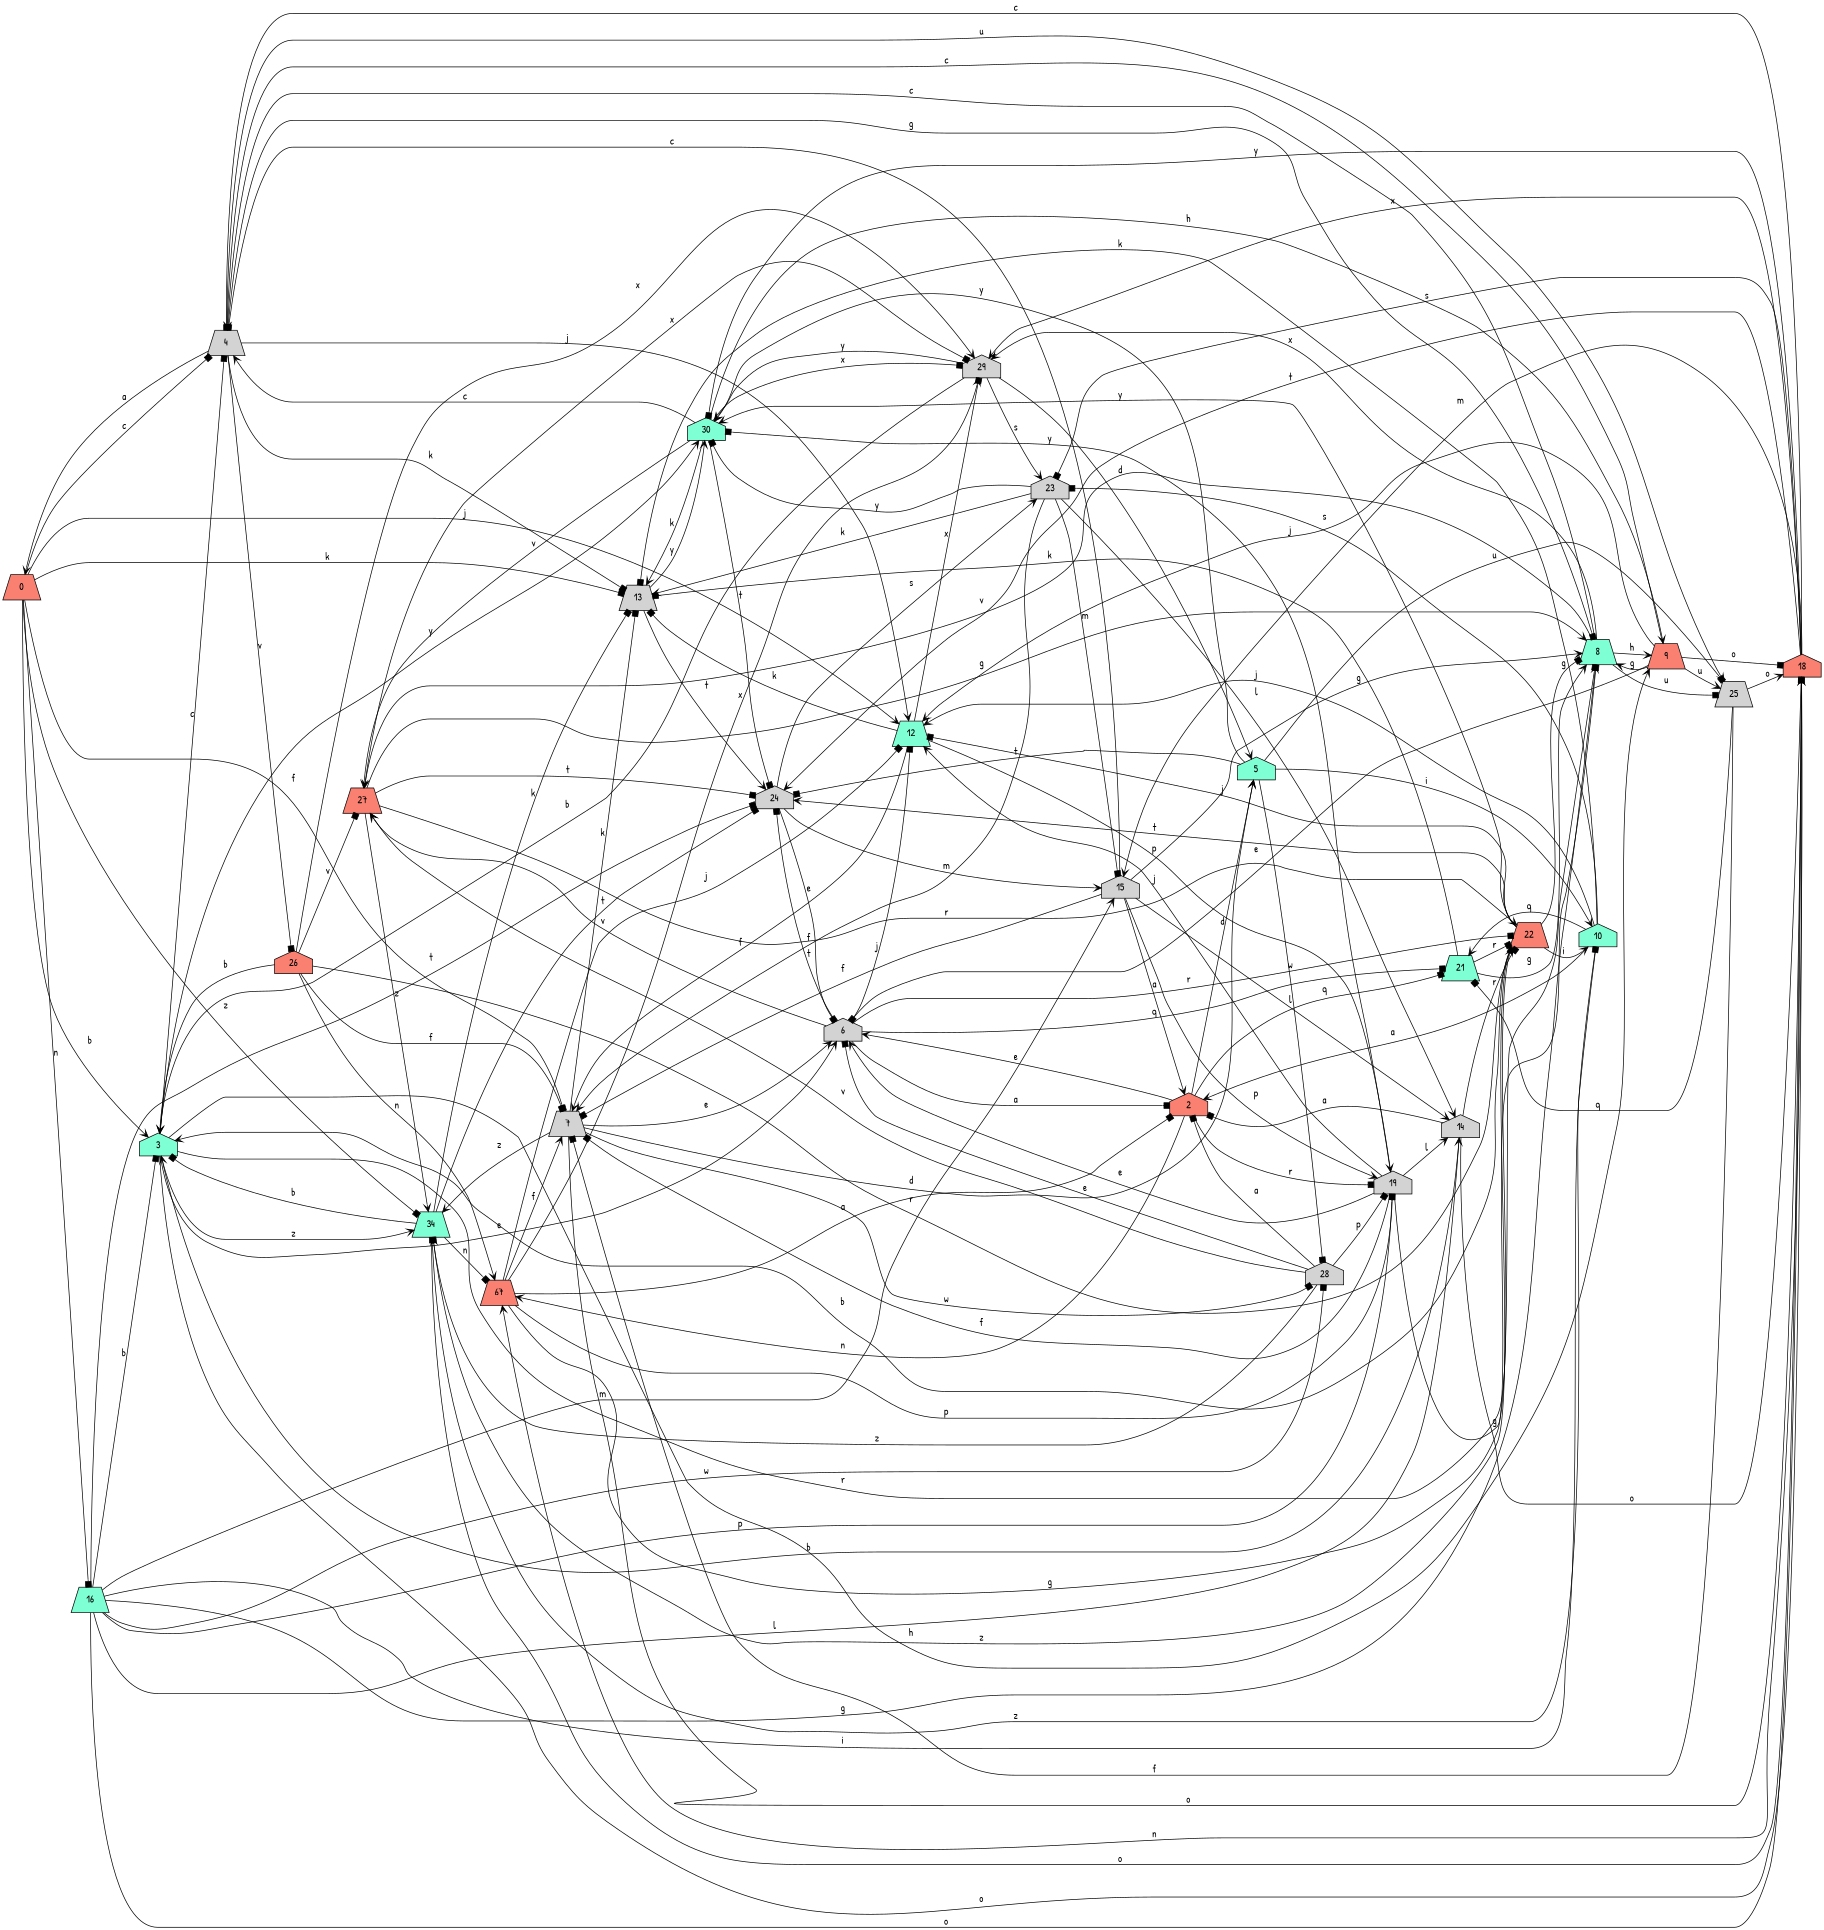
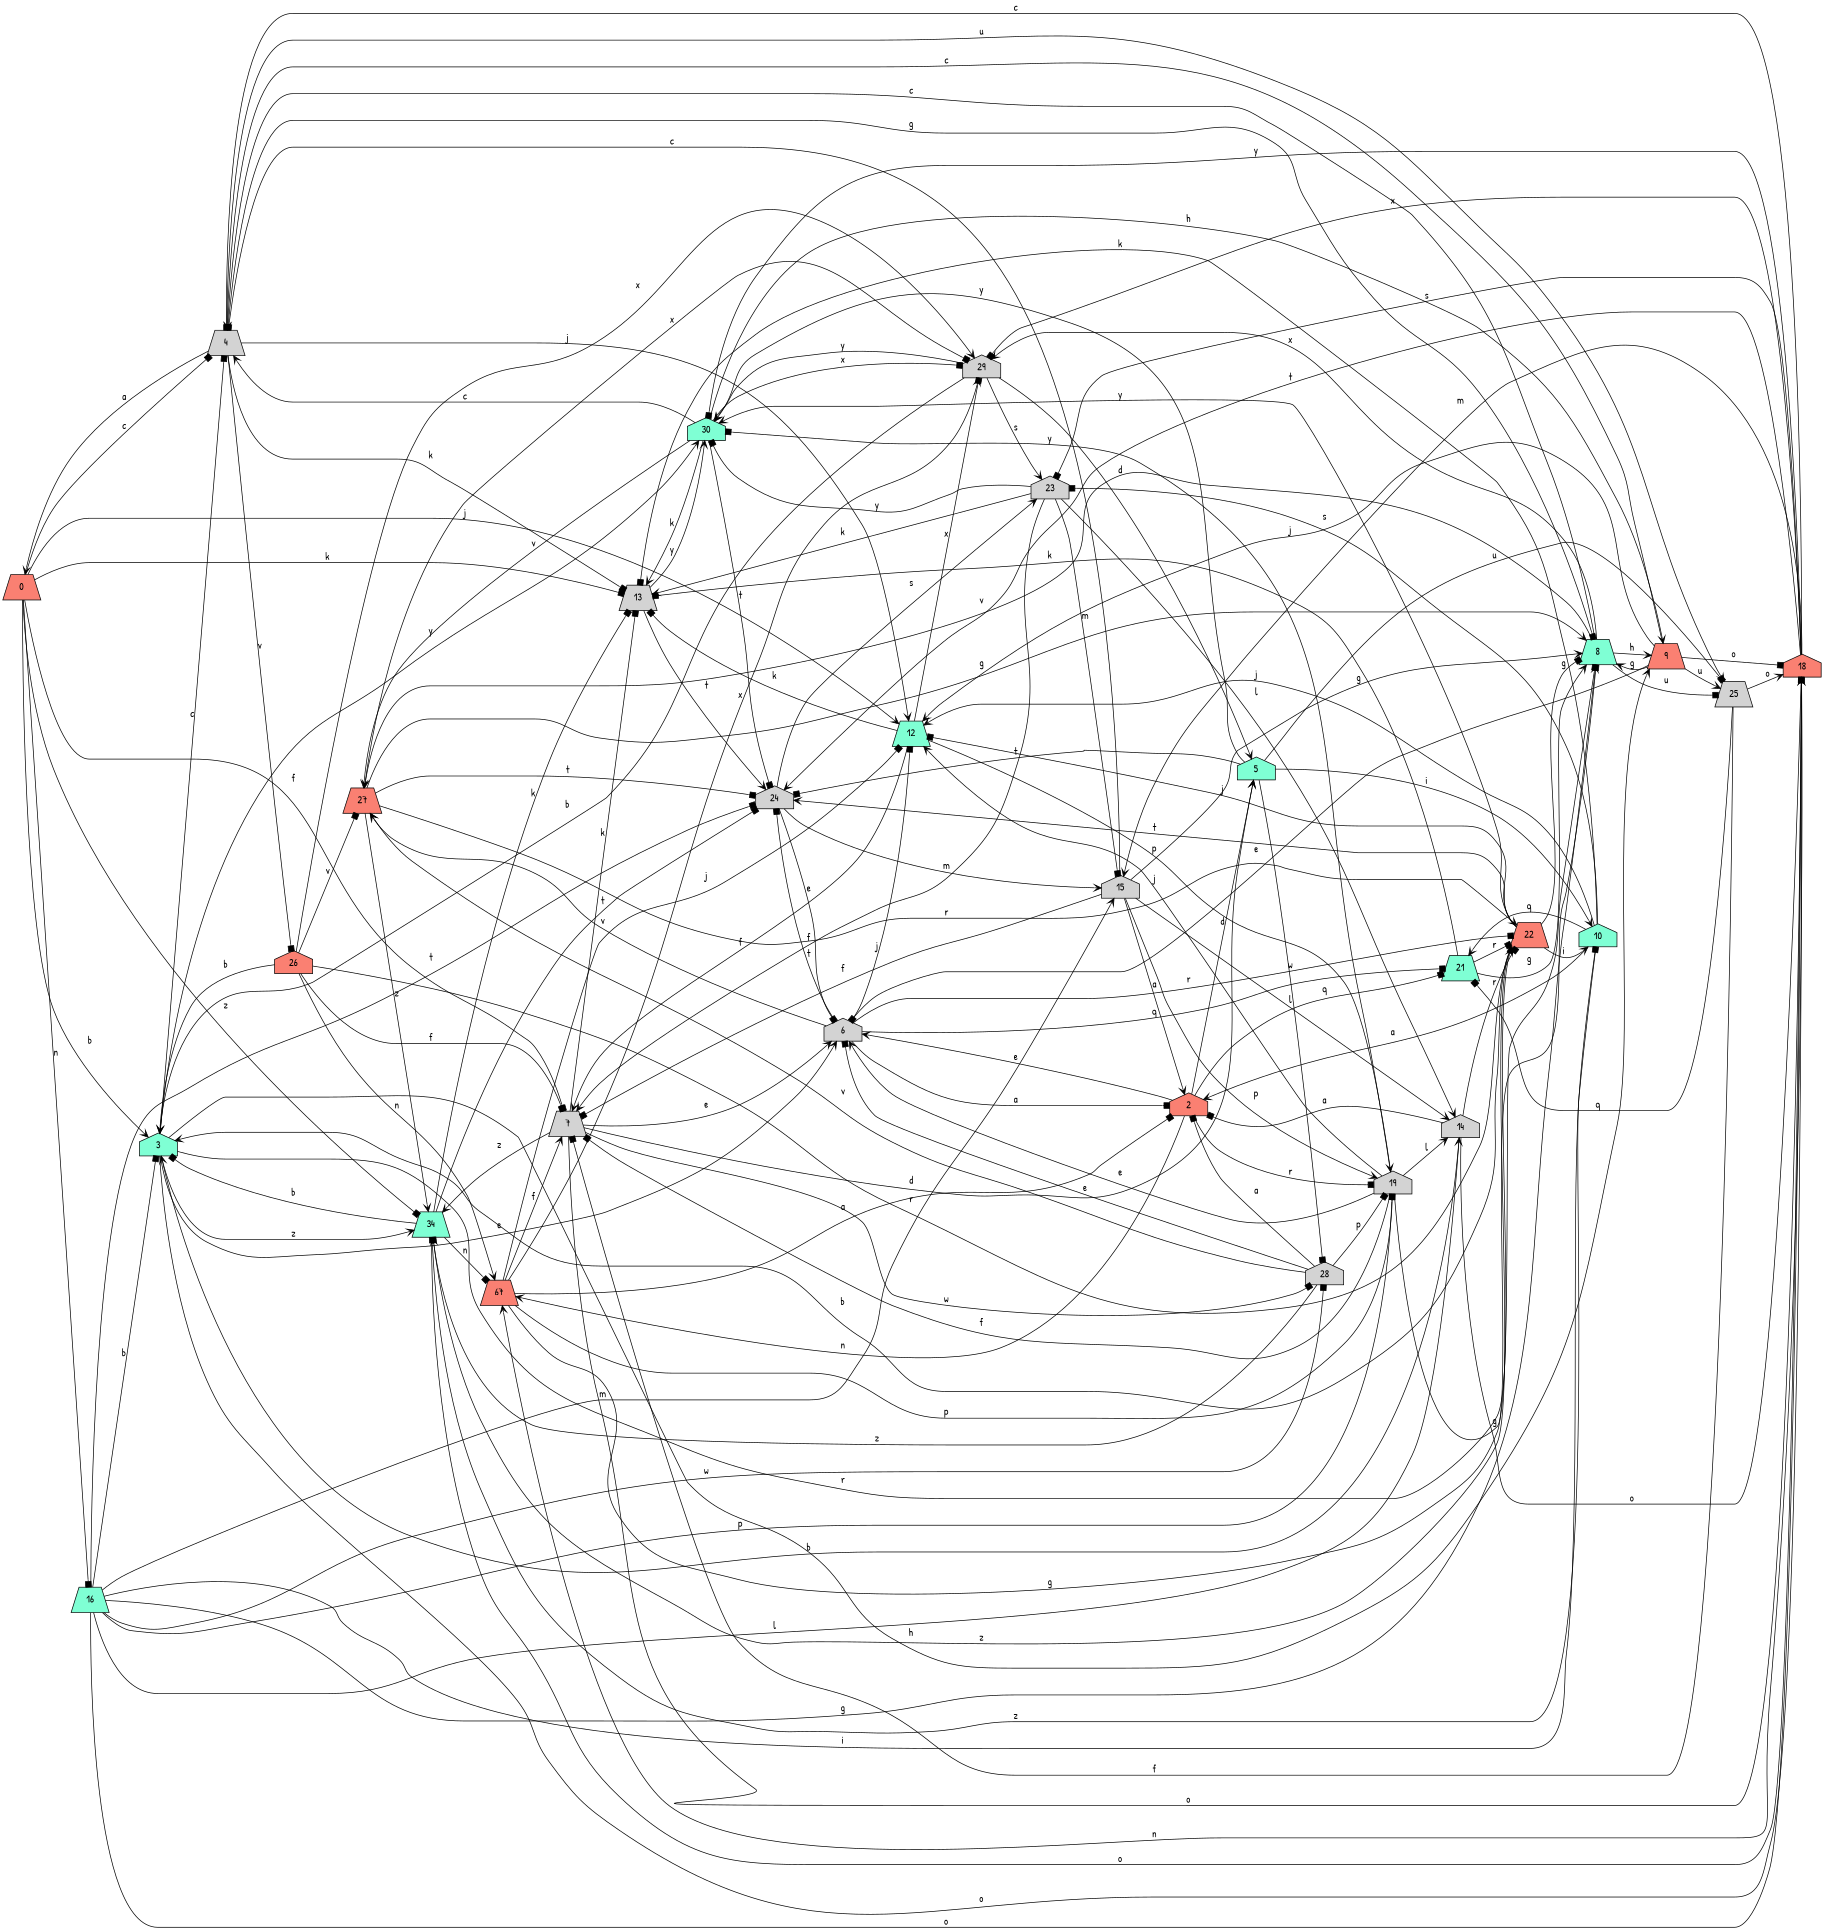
edge "18" -> "29": arrowhead vee -> box
